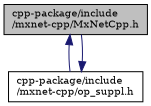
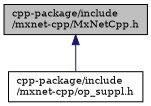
edge "cpp-package/include /mxnet-cpp/MxNetCpp.h" -> "cpp-package/include /mxnet-cpp/op_suppl.h": removed
